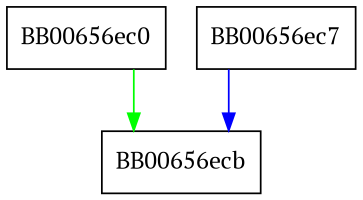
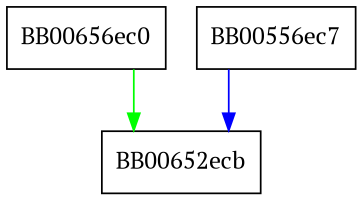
node "BB00656ec7": label "BB00656ec7" -> "BB00556ec7"
node "BB00656ecb": label "BB00656ecb" -> "BB00652ecb"
